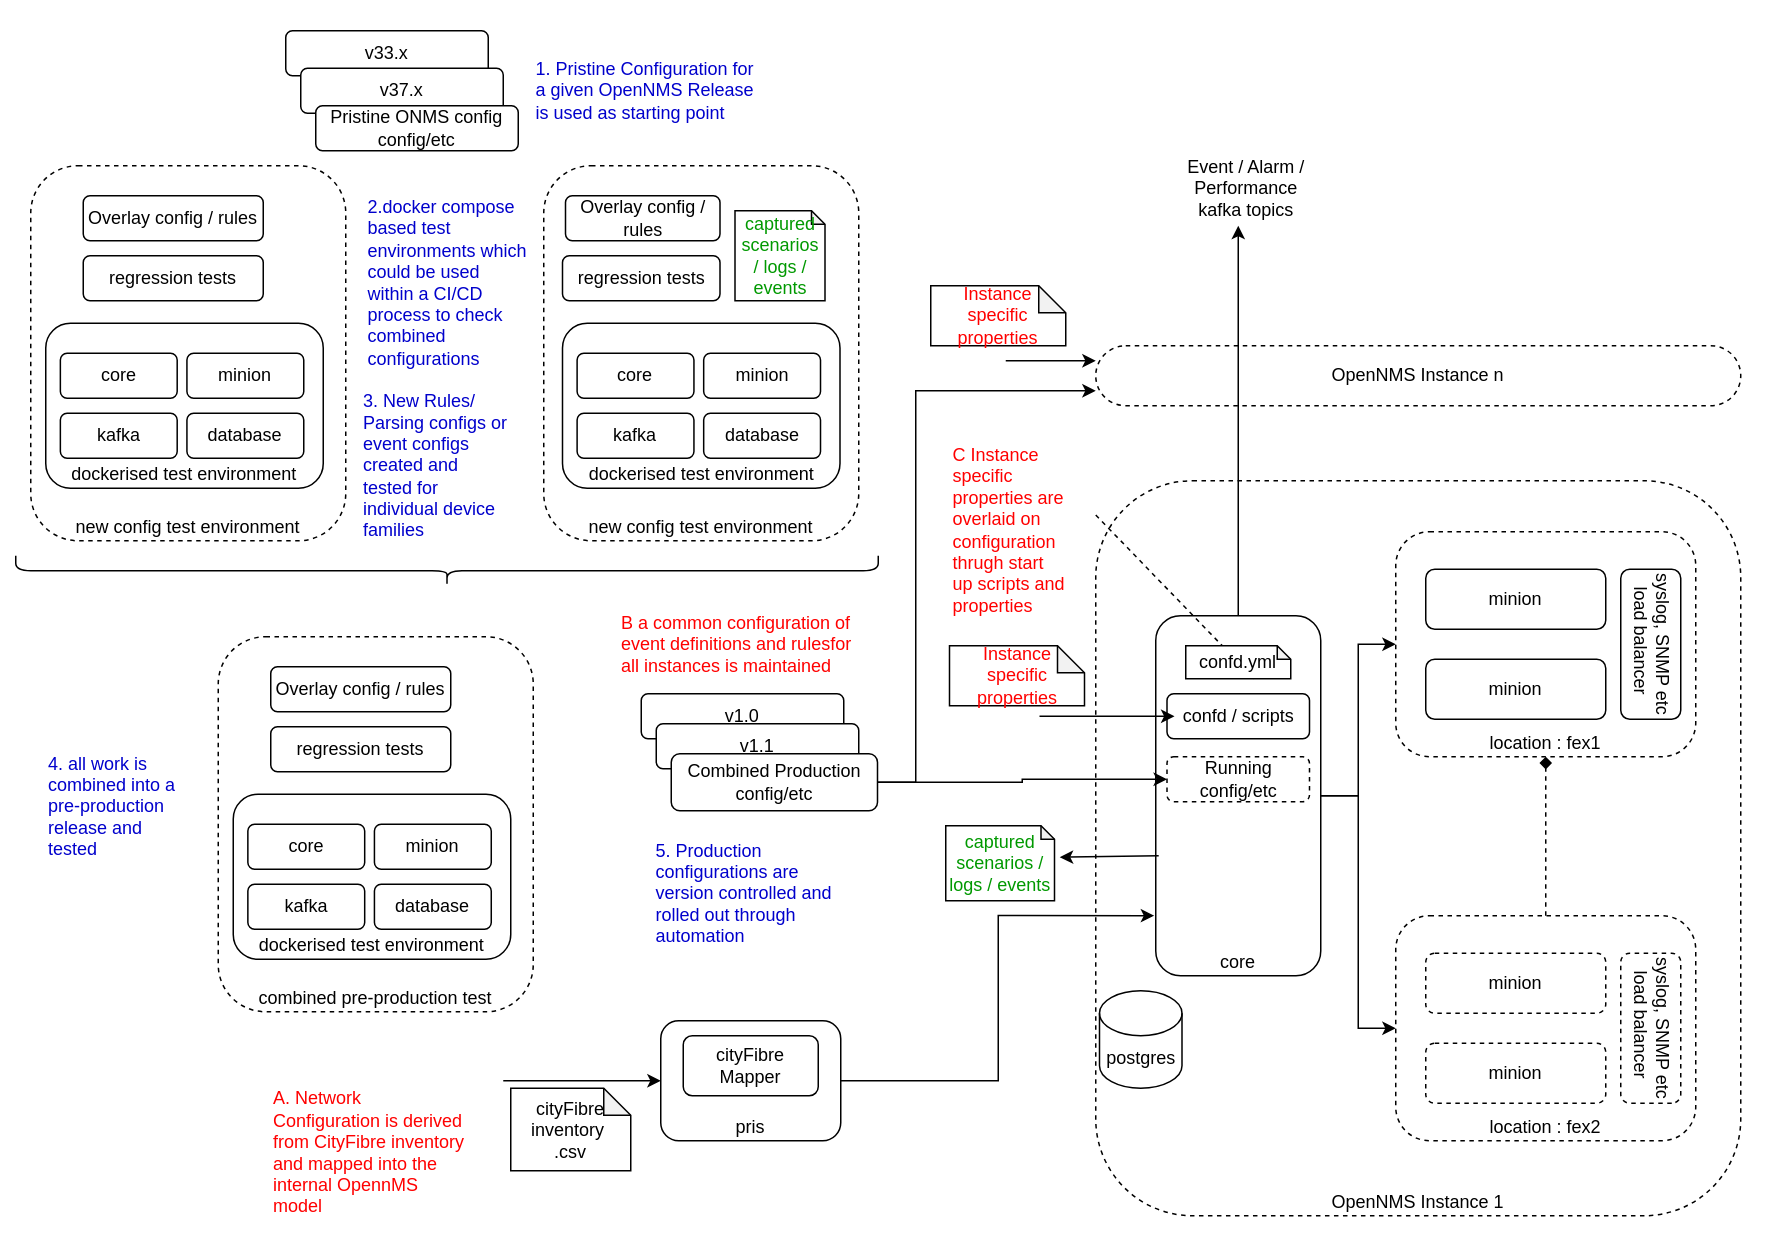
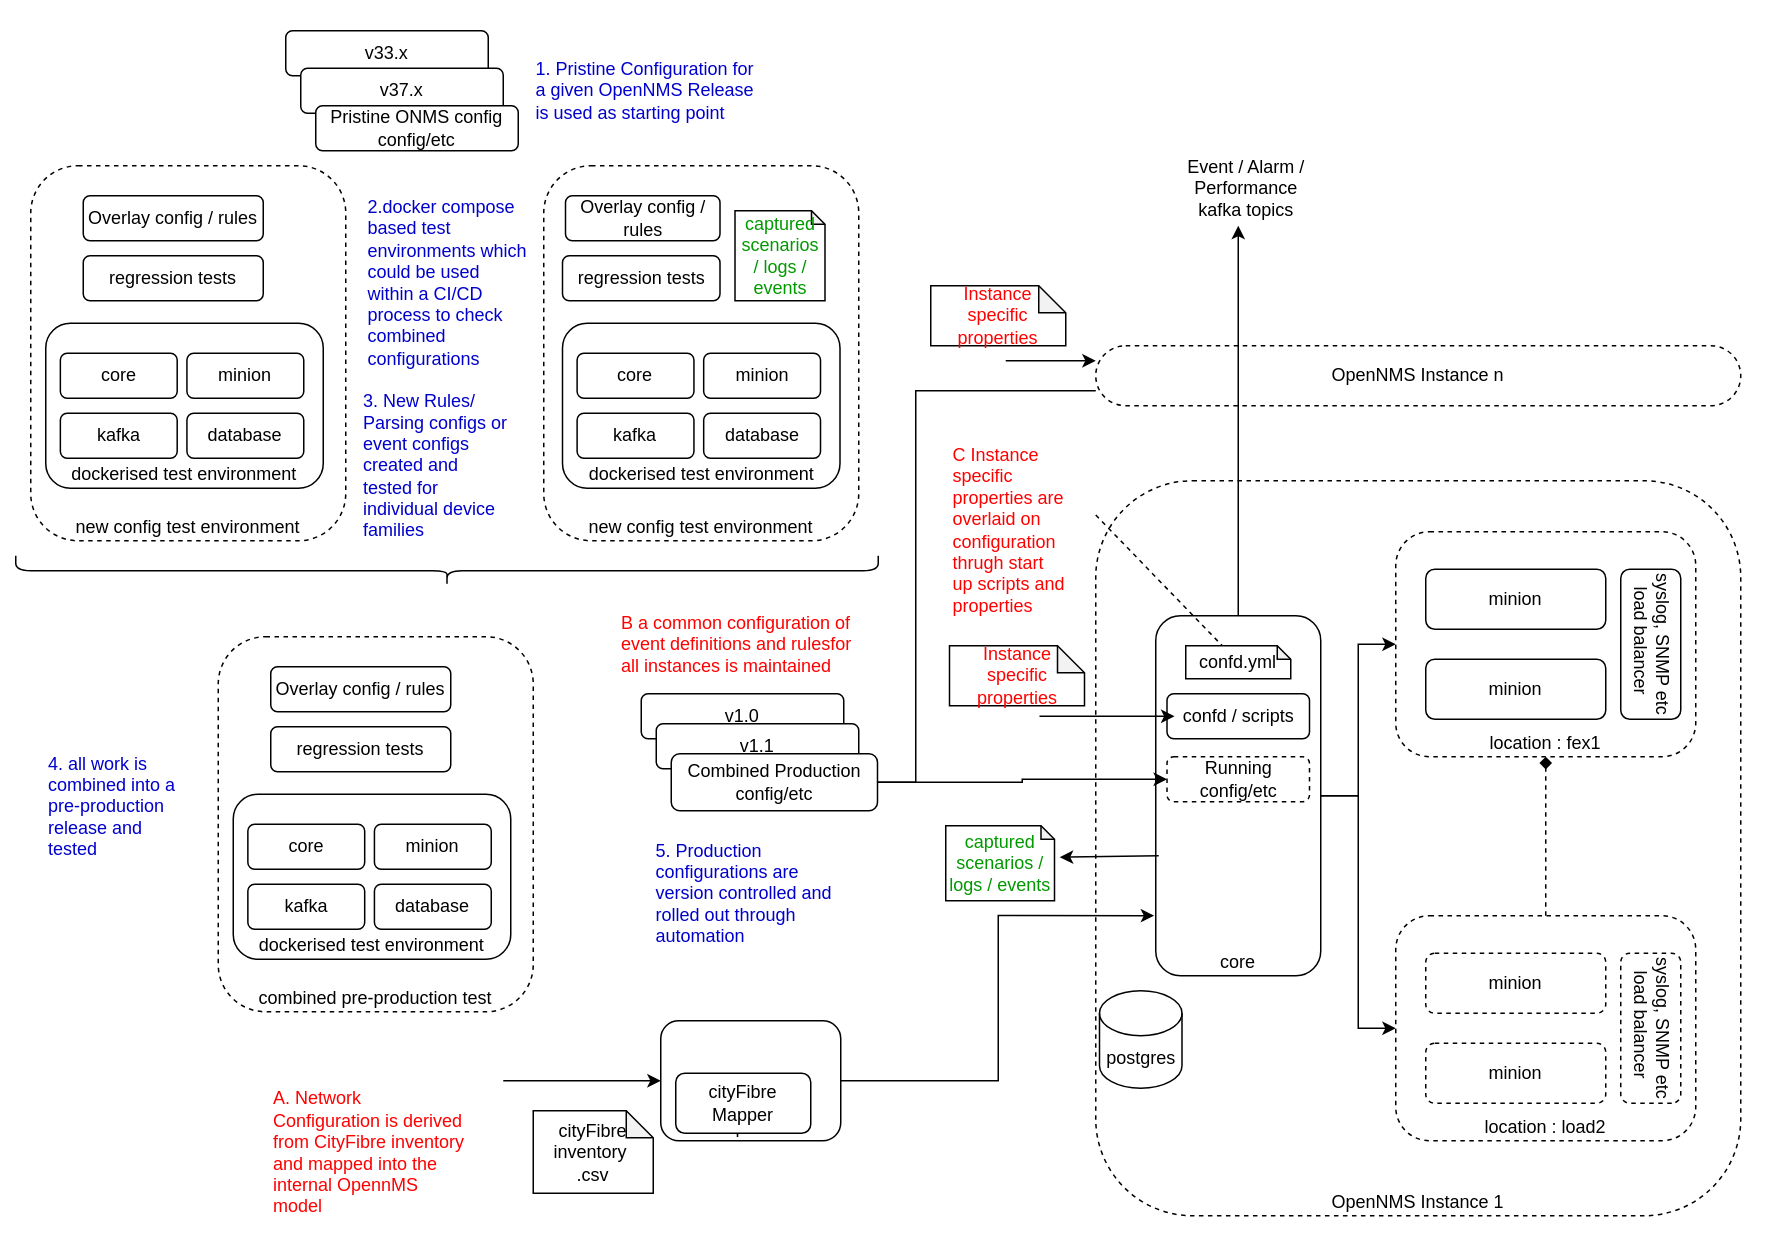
edge "Combined Production config/etc" -> "OpenNMS Instance n": arrowhead classic -> none
node "cityFibre Mapper": moved (751, 1066) -> (743, 1103)
node "location : fex2": label "location : fex2" -> "location : load2"
node "cityFibre inventory .csv": moved (571, 1130) -> (593, 1152)
